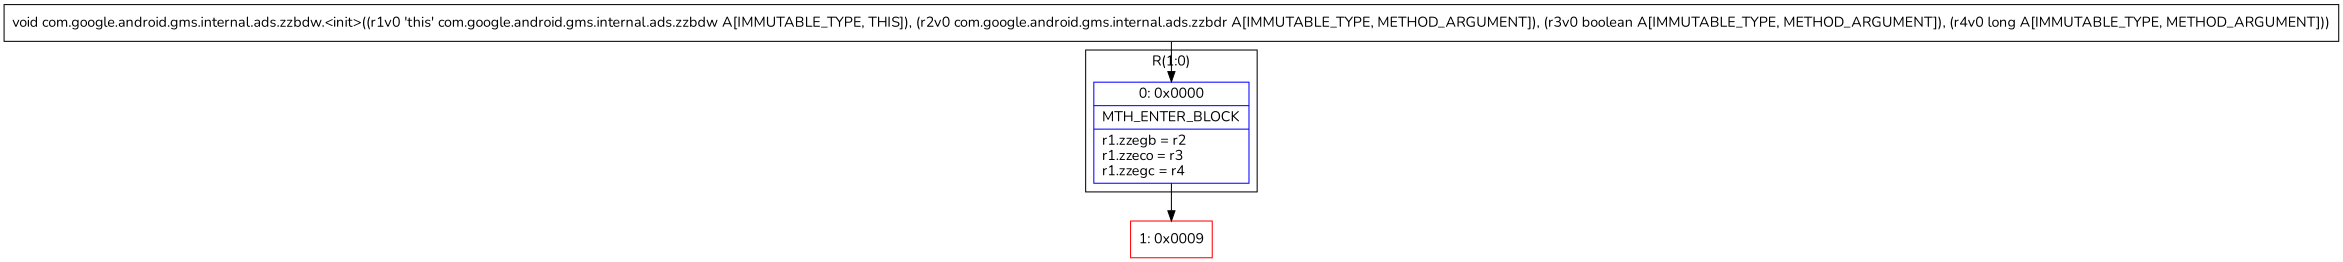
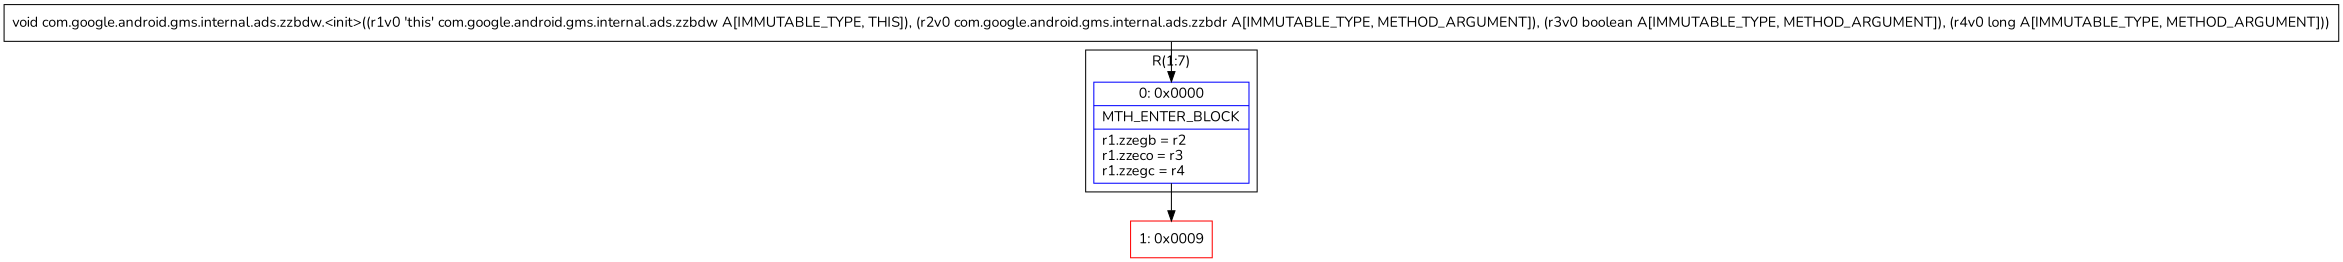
cluster "R(1:0)": label "R(1:0)" -> "R(1:7)"
